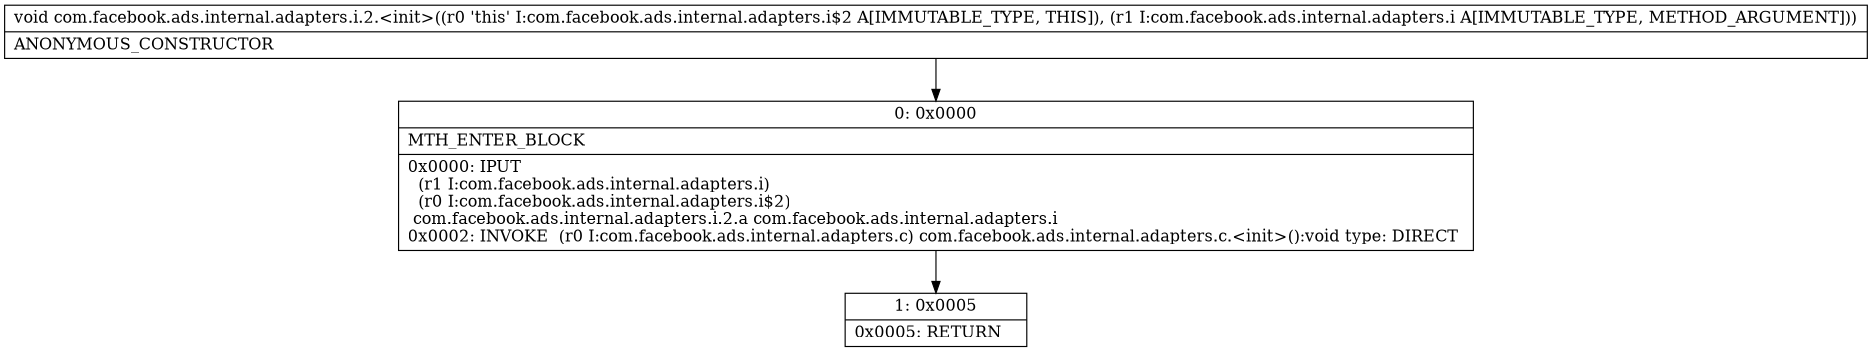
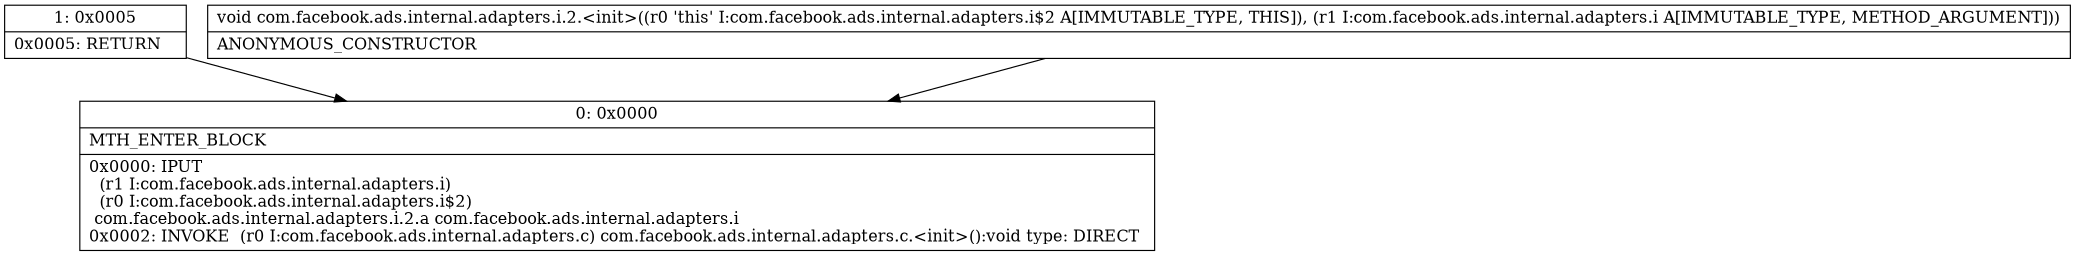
edge "0: 0x0000" -> "1: 0x0005": reversed
